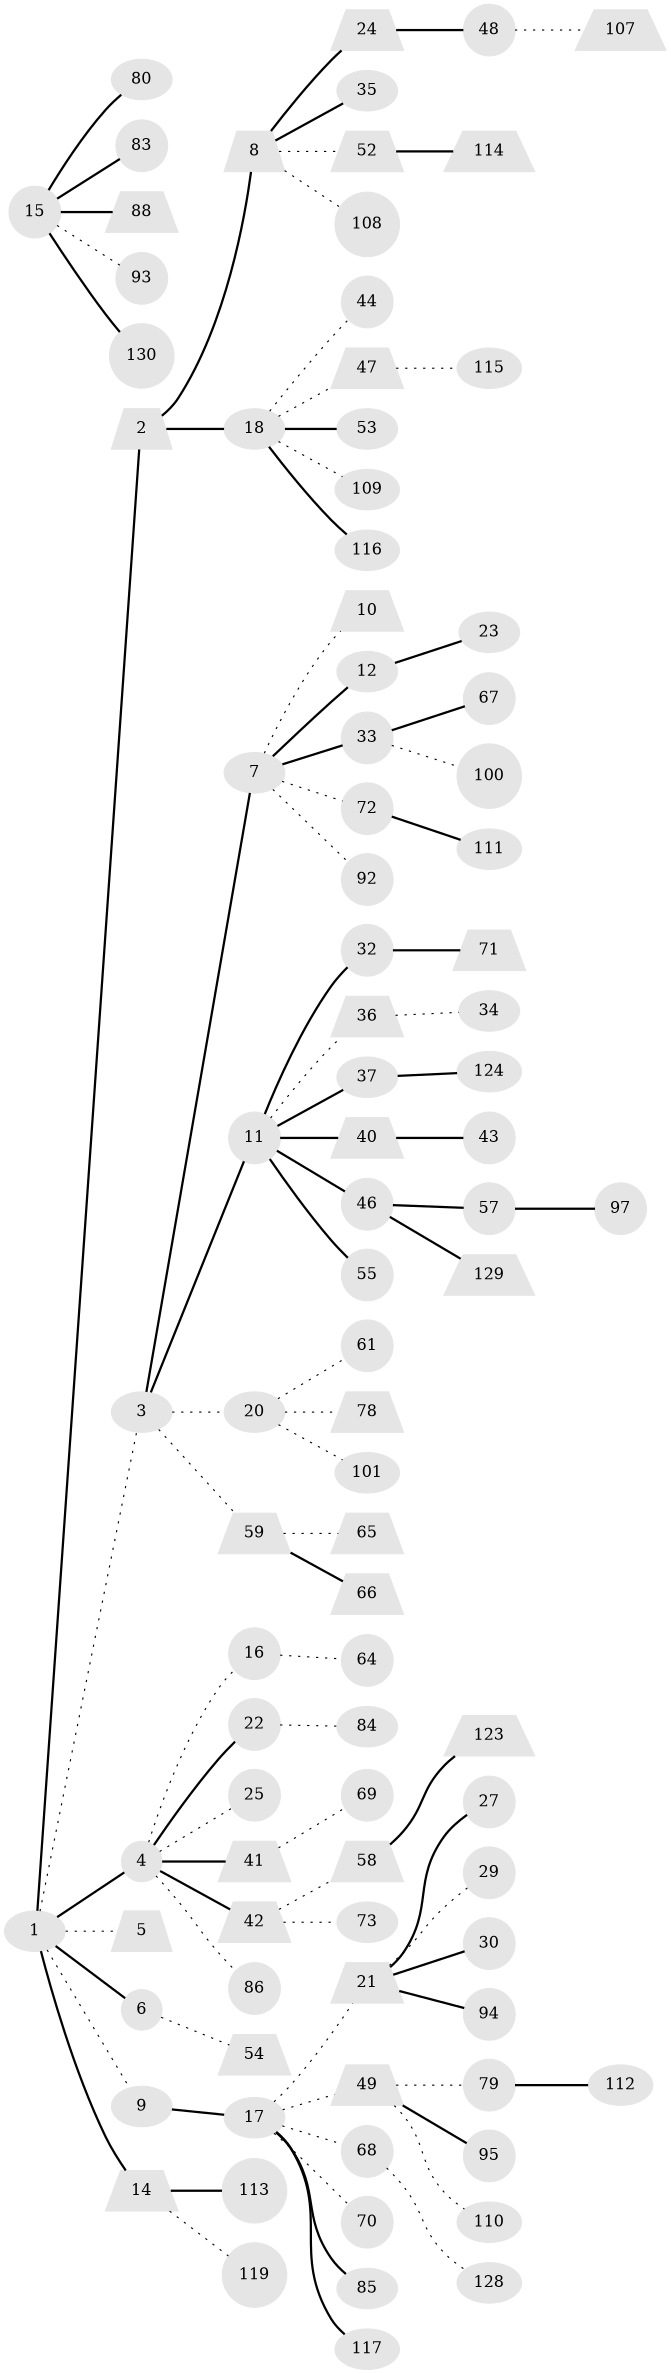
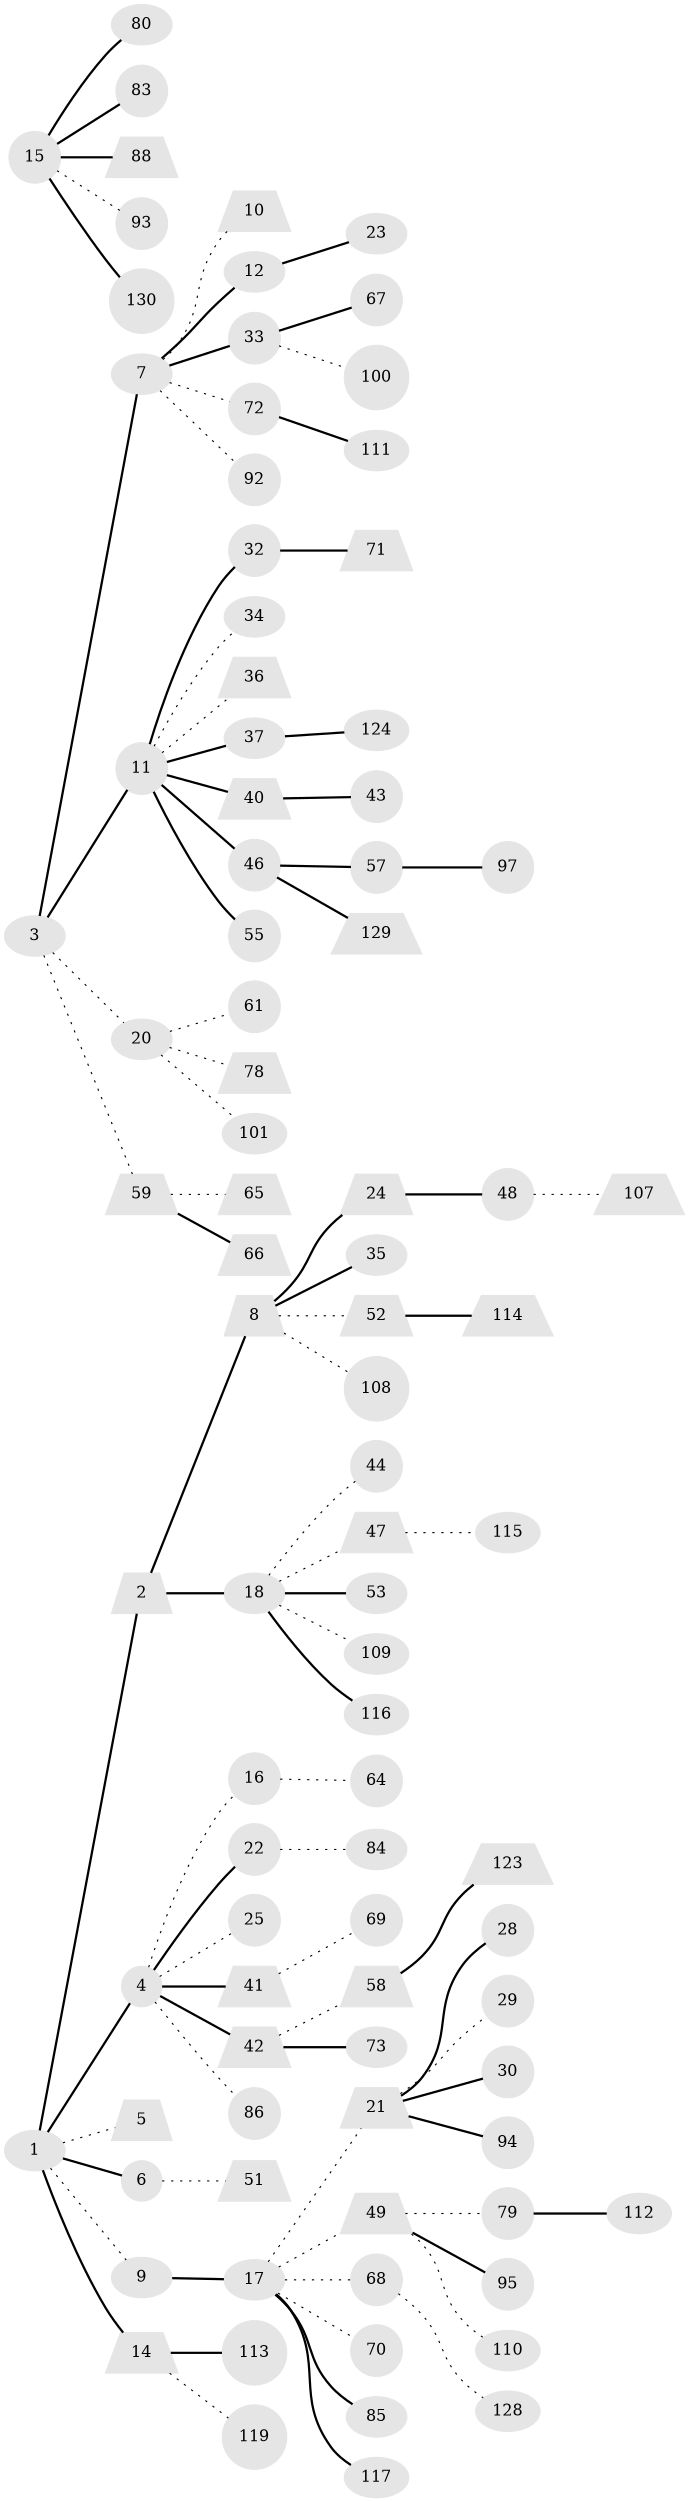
edge "34" -- "36": now "34" -- "11"
edge "3" -- "1": removed
node "27": label "27" -> "28"
edge "42" -- "73": style dotted -> bold
node "54": label "54" -> "51"
